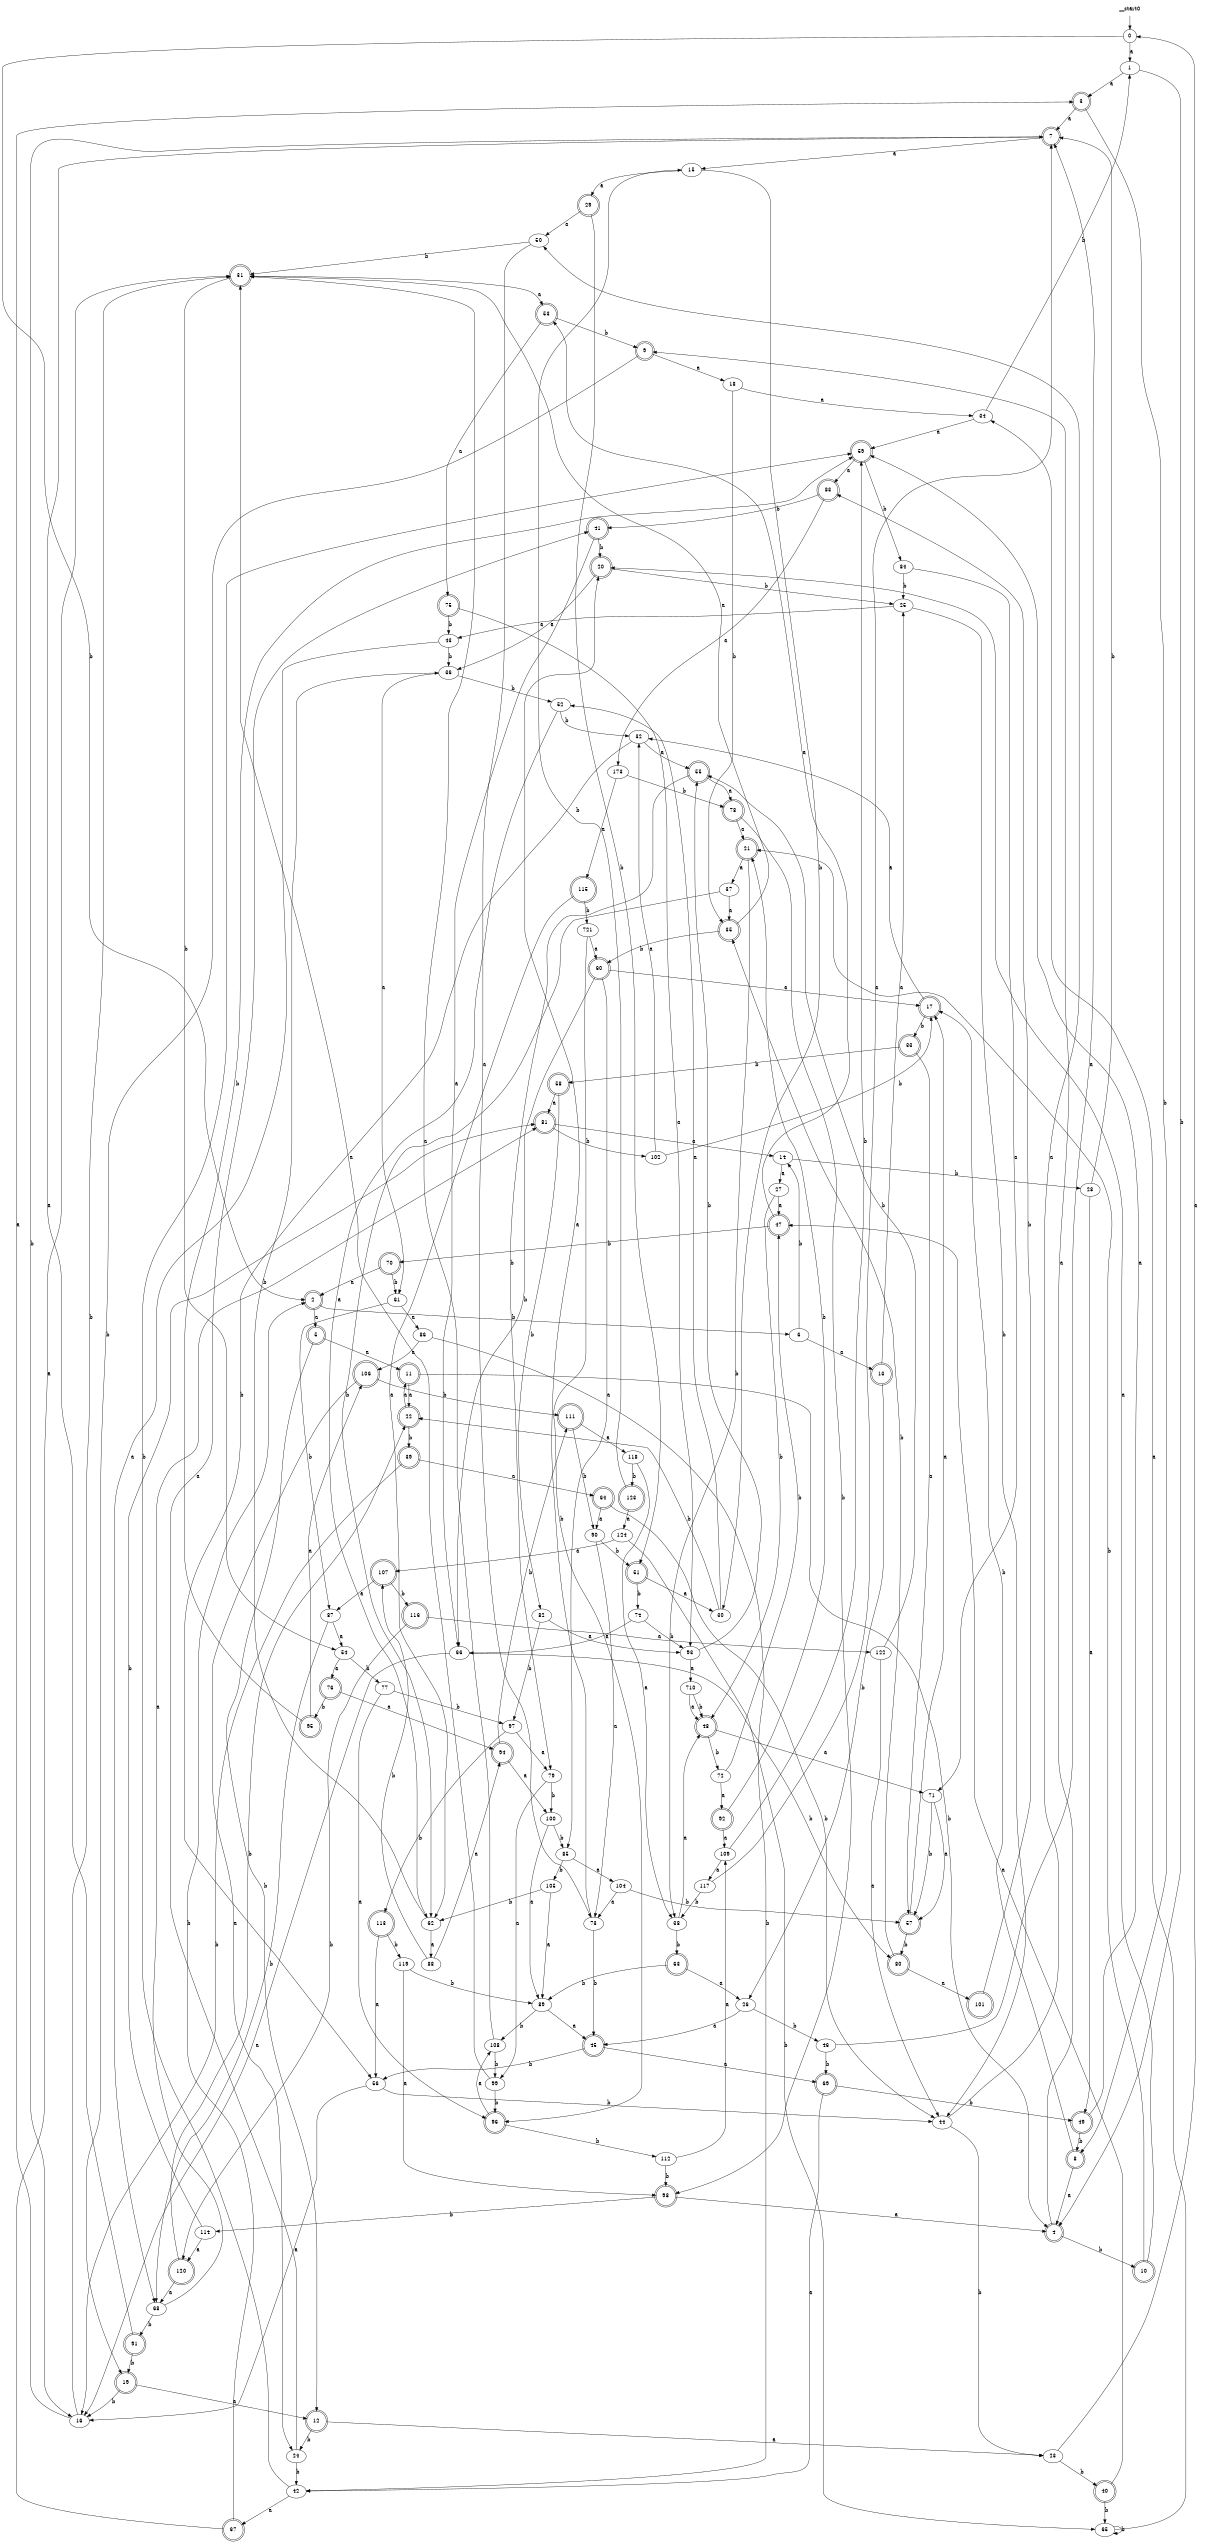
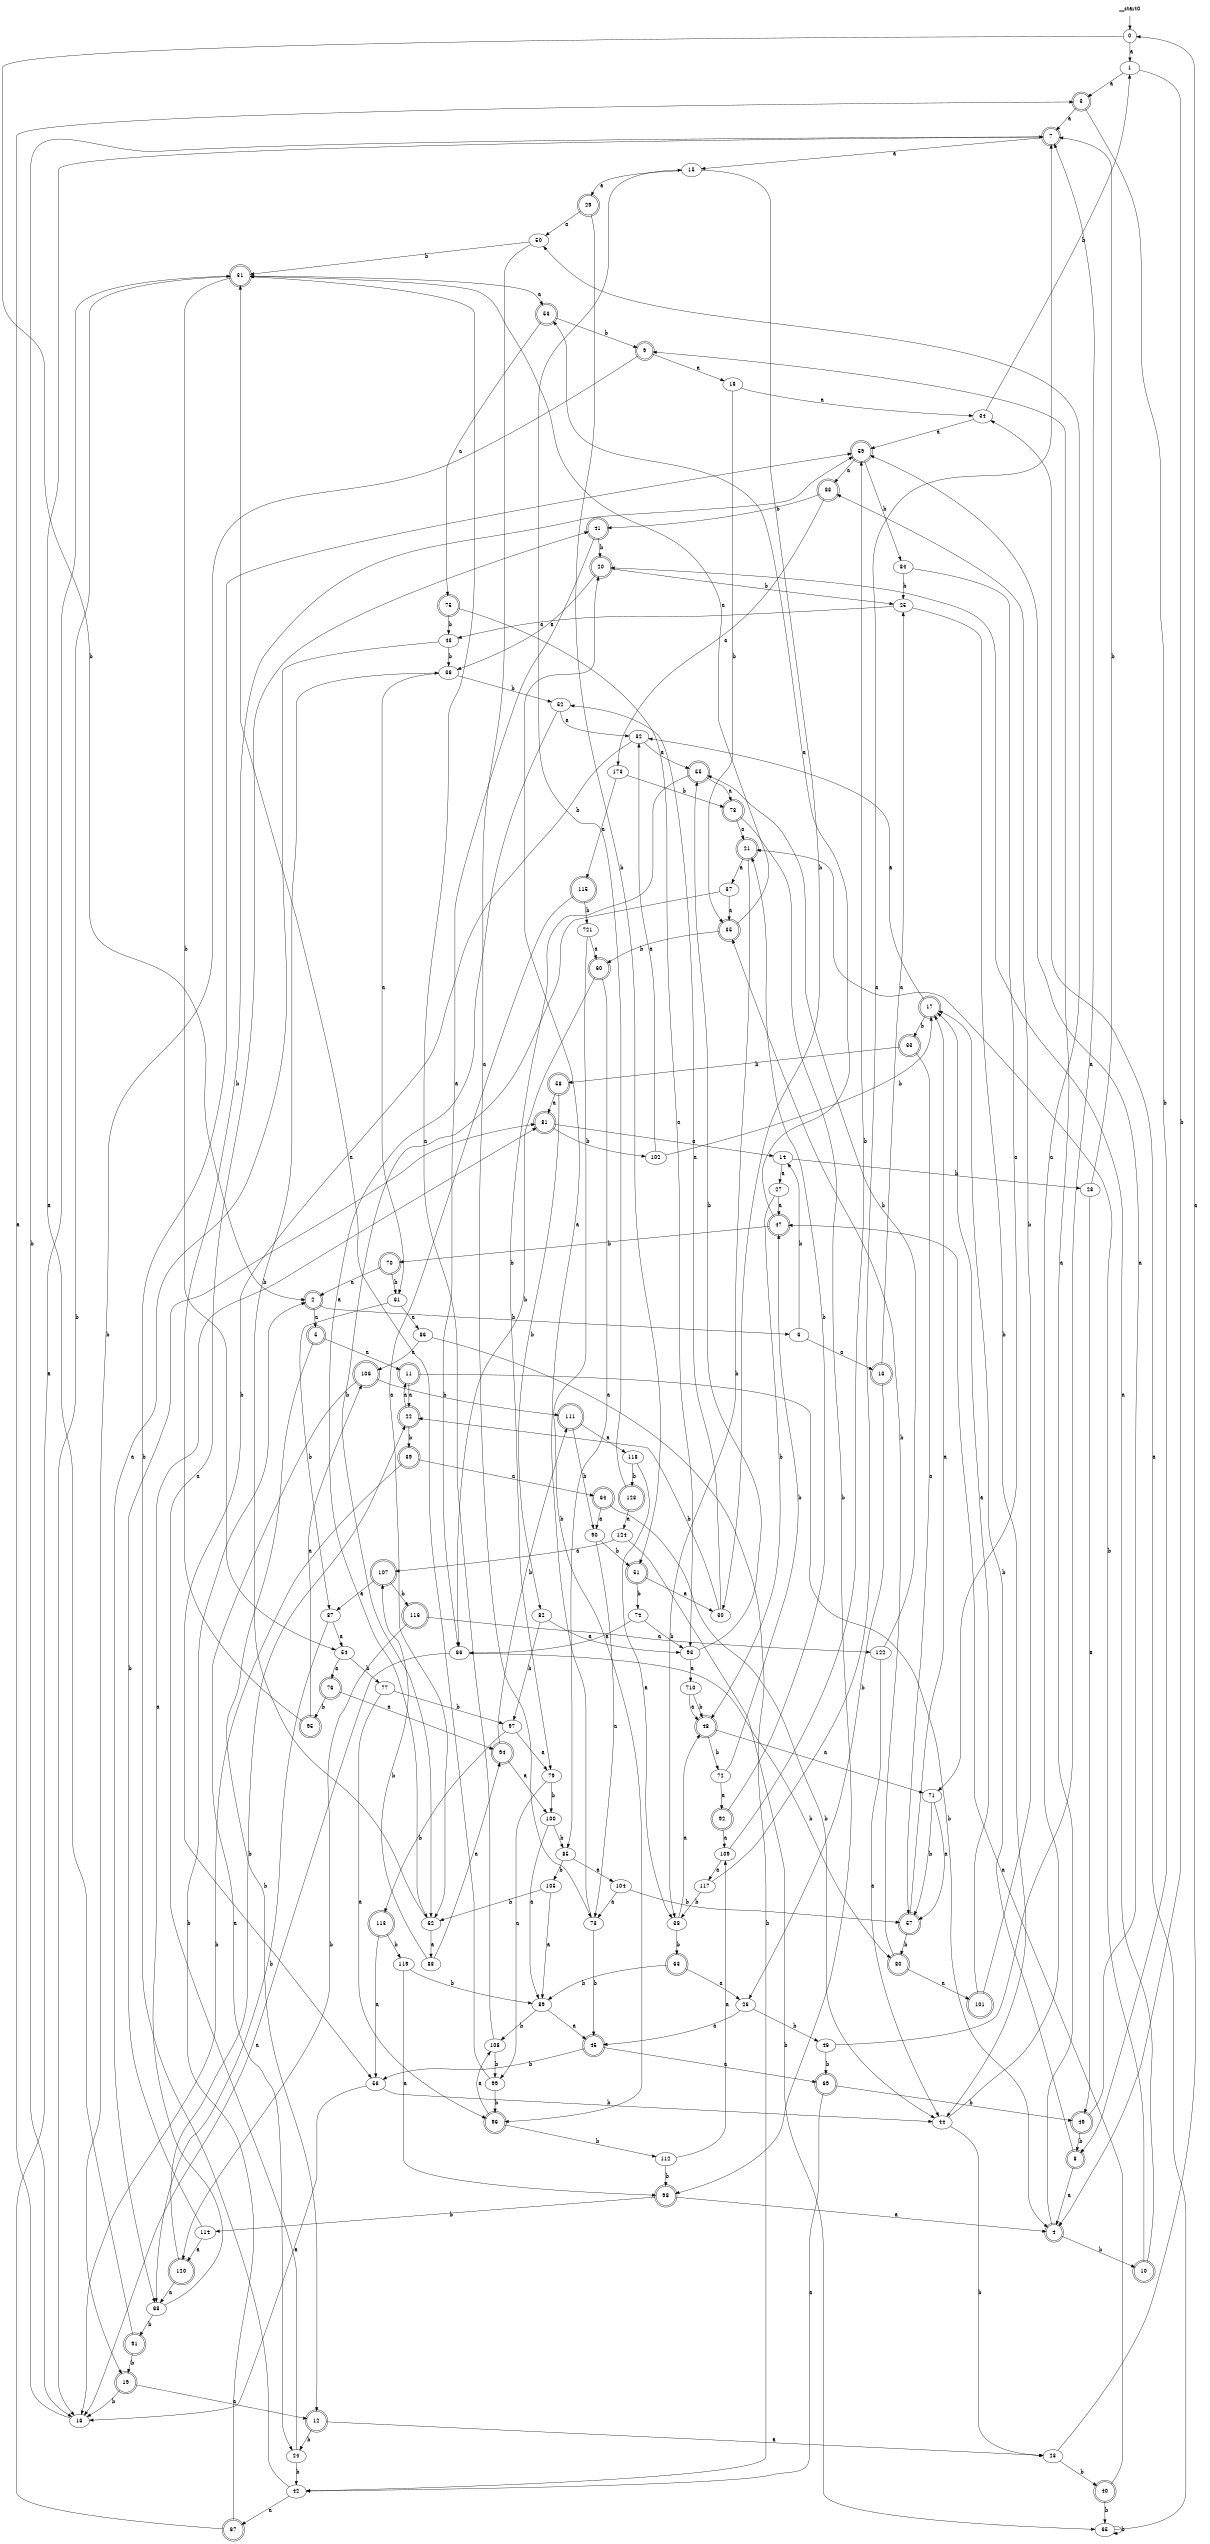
edge "52" -> "32": label "b" -> "a"
edge "60" -> "17": now "101" -> "17"
edge "16" -> "31": reversed
